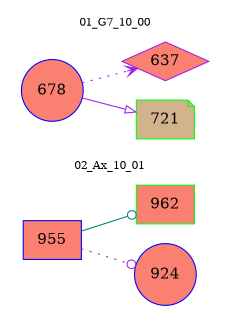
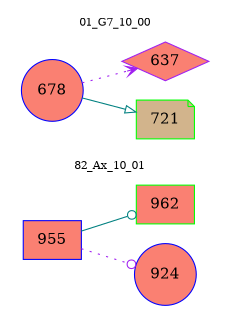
edge "678" -> "721": color purple -> teal
cluster "02_Ax_10_01": label "02_Ax_10_01" -> "82_Ax_10_01"
